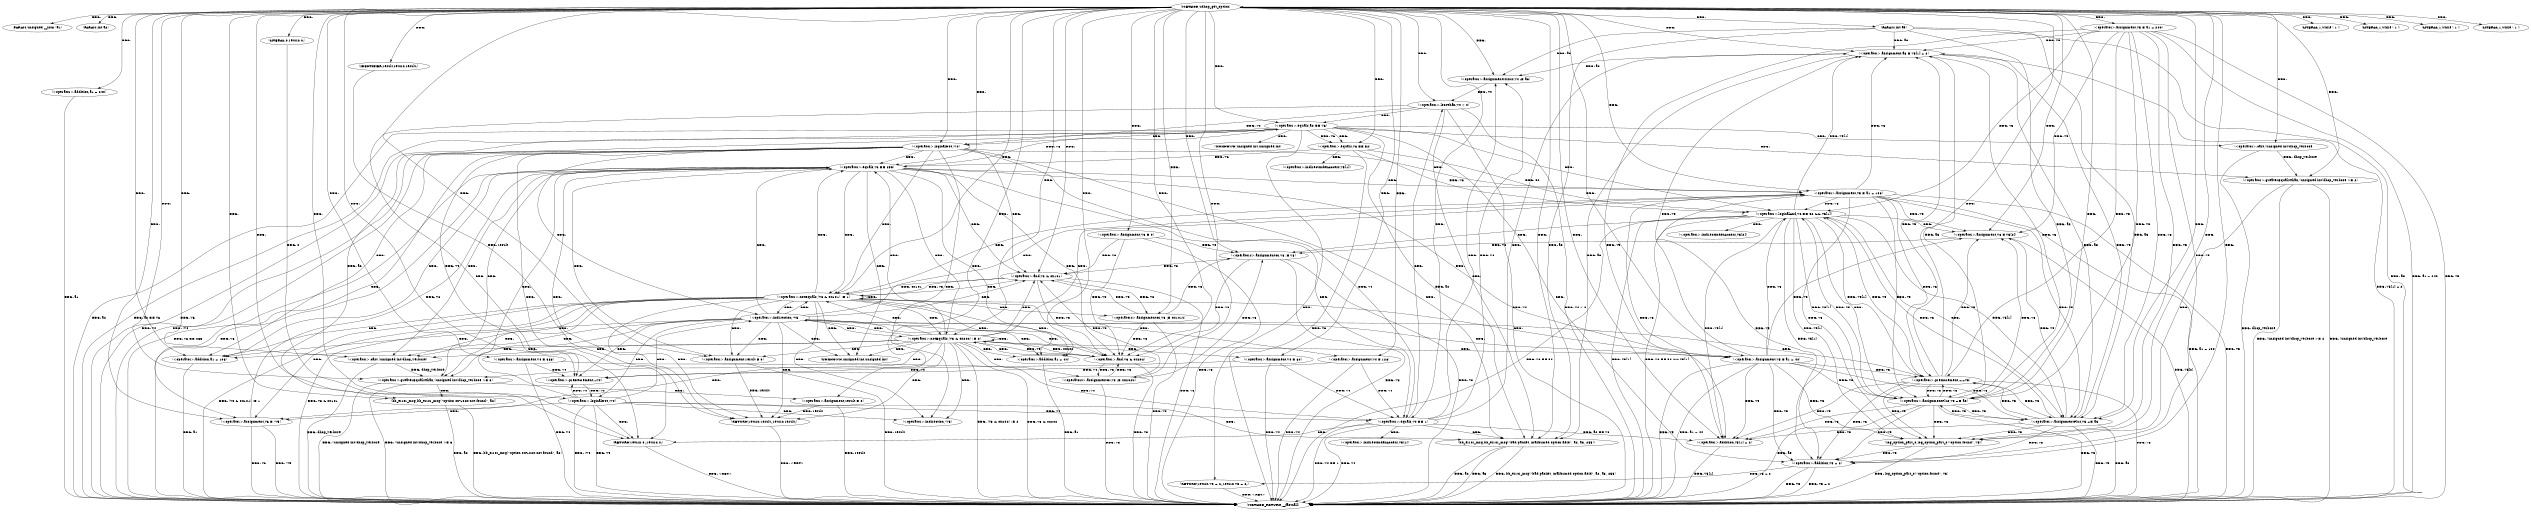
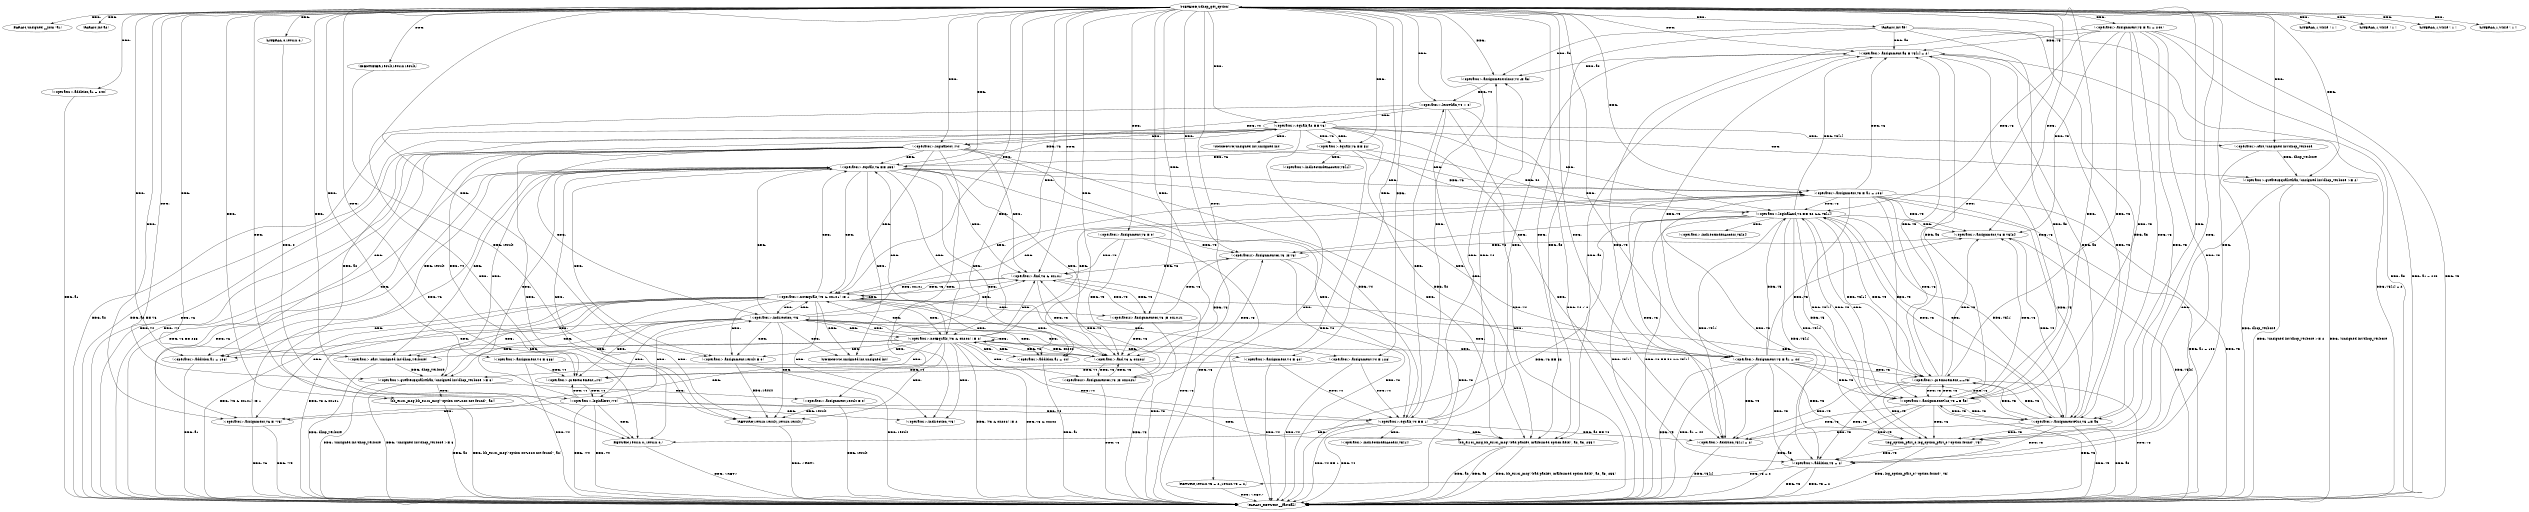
edge "(<operator>.logicalAnd,v6 == 52 && v5[1])" -> "(<operator>.assignment,v8 = v5[2])": label "CDG: " -> "DDG: "
edge "(<operator>.equals,v6 == 255)" -> "(<operator>.addition,a1 + 108)": label "CDG: " -> "DDG: result"
edge "(<operator>.equals,v6 == 255)" -> "(<operator>.assignment,v5 = a1 + 44)": label "DDG: " -> "CDG: "
edge "(<operator>.notEquals,(v3 & 0x202) != 2)" -> "(<operator>.assignment,v4 = 64)": label "DDG: " -> "CDG: "
node "(METHOD_RETURN,__fastcall)": label "(METHOD_RETURN,__fastcall)" -> "(PARAM_RETURN,__fastcall)"
